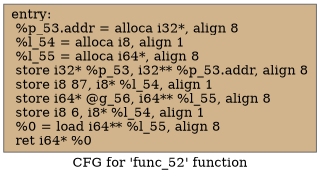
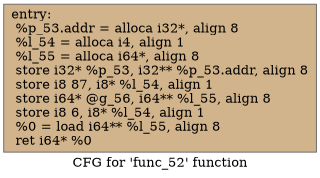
node "entry:": text "%l_54 = alloca i8, align 1" -> "%l_54 = alloca i4, align 1"
